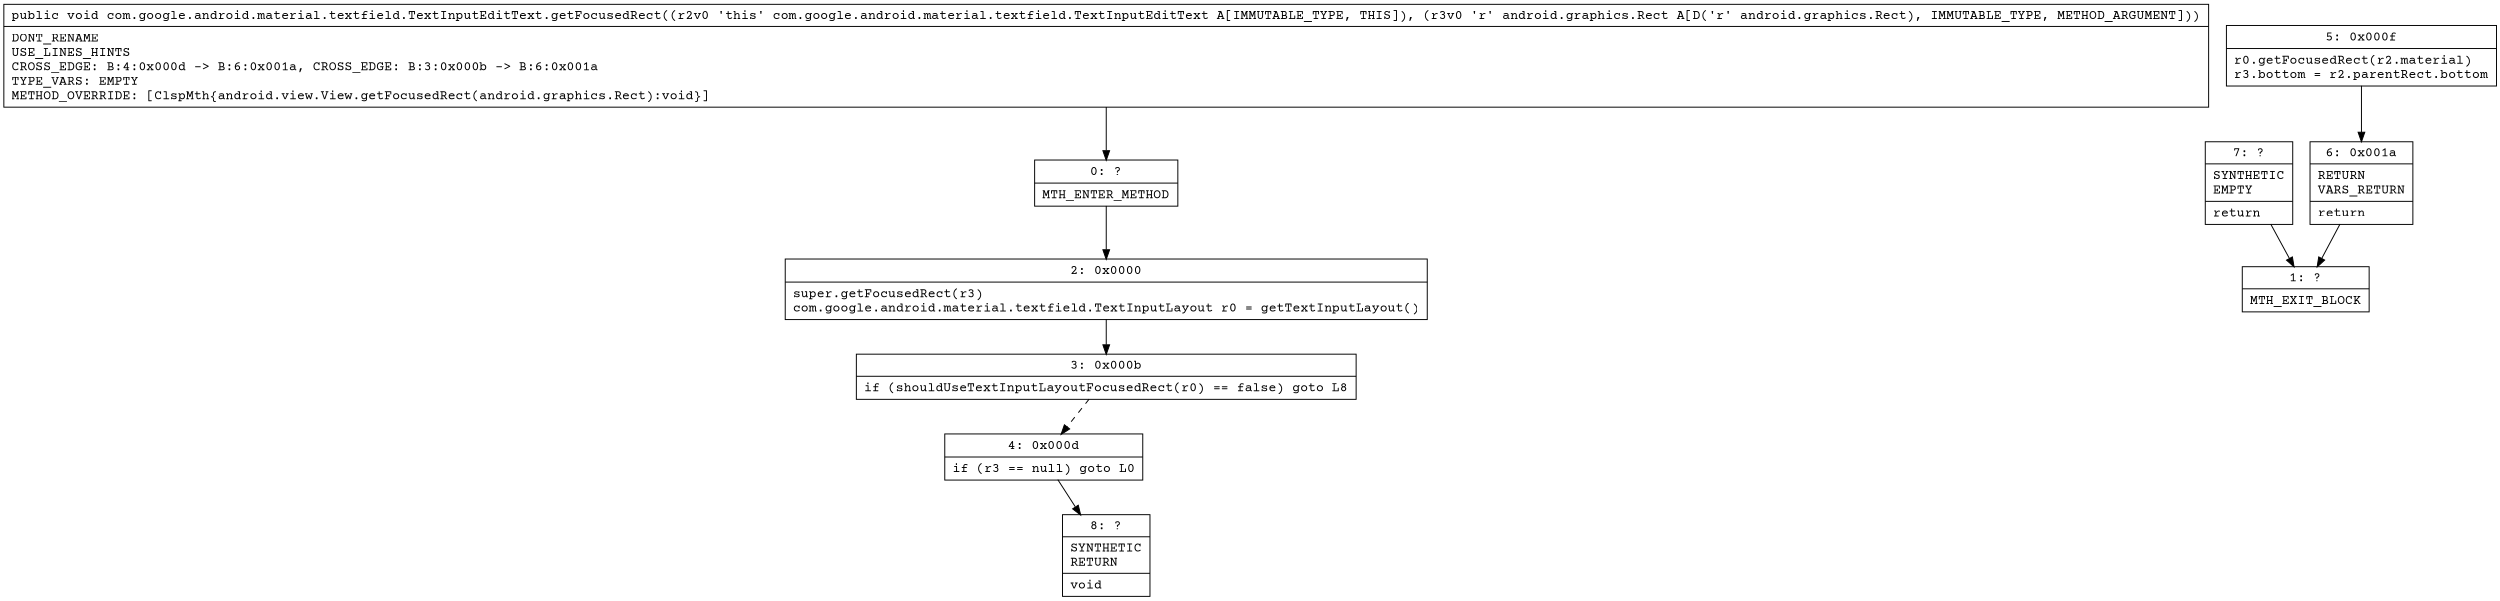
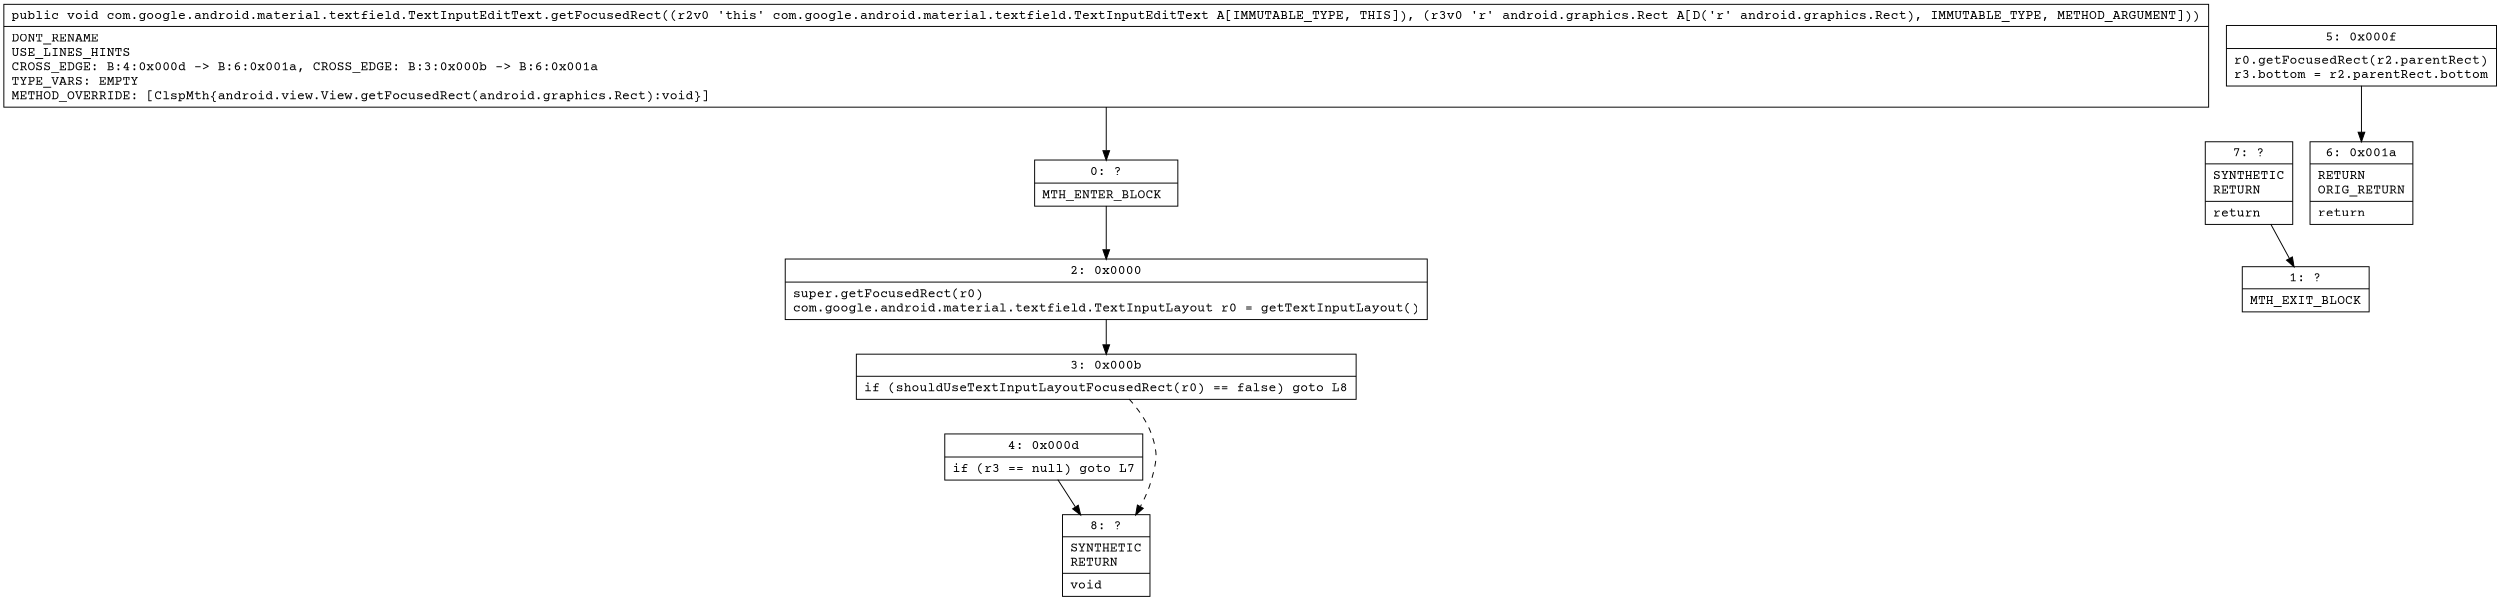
node "5: 0x000f": text "r0.getFocusedRect(r2.material)" -> "r0.getFocusedRect(r2.parentRect)"
node "7: ?": text "EMPTY" -> "RETURN"
node "6: 0x001a": text "VARS_RETURN" -> "ORIG_RETURN"
node "0: ?": text "MTH_ENTER_METHOD" -> "MTH_ENTER_BLOCK"
edge "6: 0x001a" -> "1: ?": removed
node "2: 0x0000": text "super.getFocusedRect(r3)" -> "super.getFocusedRect(r0)"
edge "3: 0x000b" -> "4: 0x000d": now "3: 0x000b" -> "8: ?"
node "4: 0x000d": text "if (r3 == null) goto L0" -> "if (r3 == null) goto L7"
